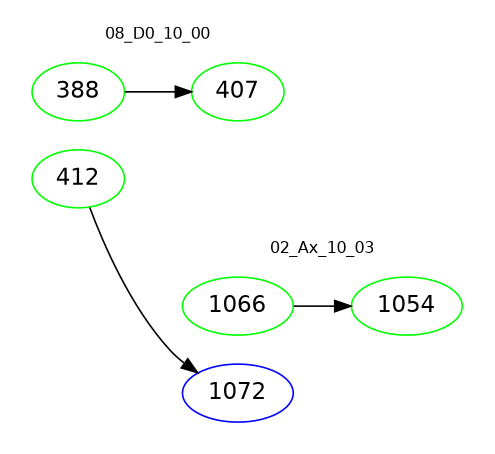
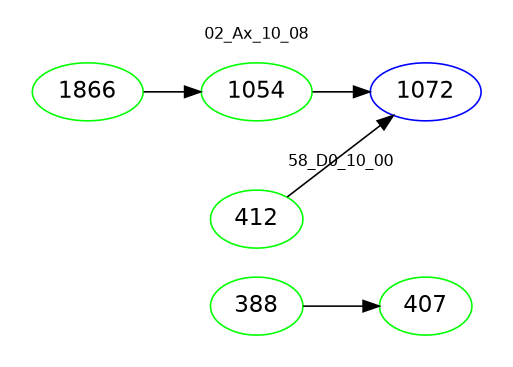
cluster "08_D0_10_00": label "08_D0_10_00" -> "58_D0_10_00"
edge "1054" -> "1072": added
cluster "02_Ax_10_03": label "02_Ax_10_03" -> "02_Ax_10_08"
node "1066": label "1066" -> "1866"
